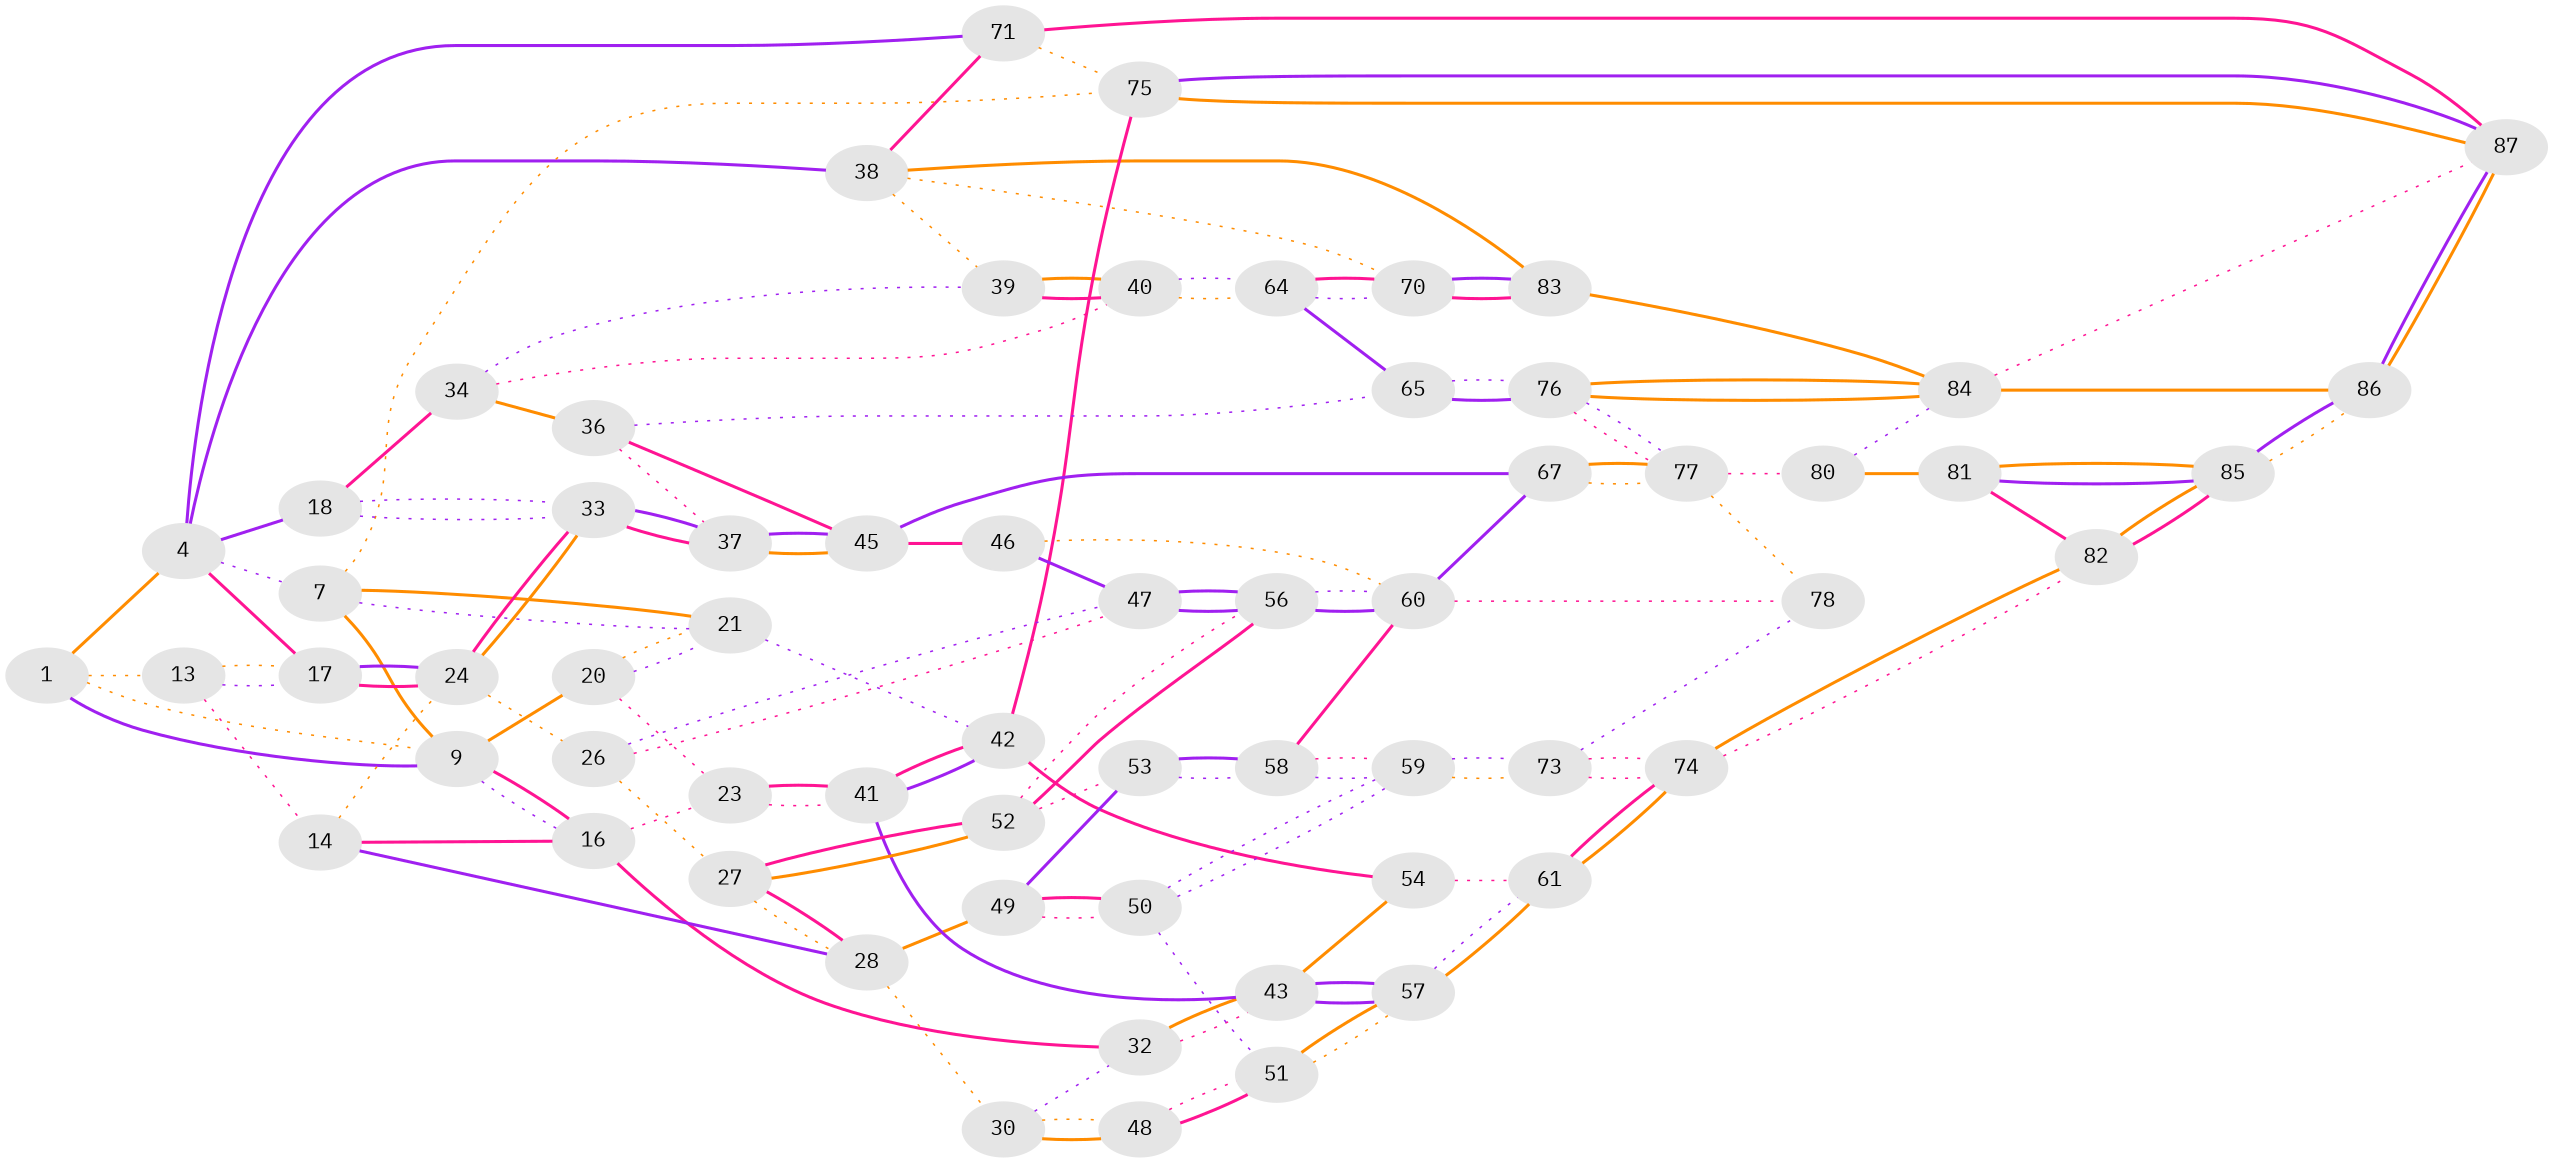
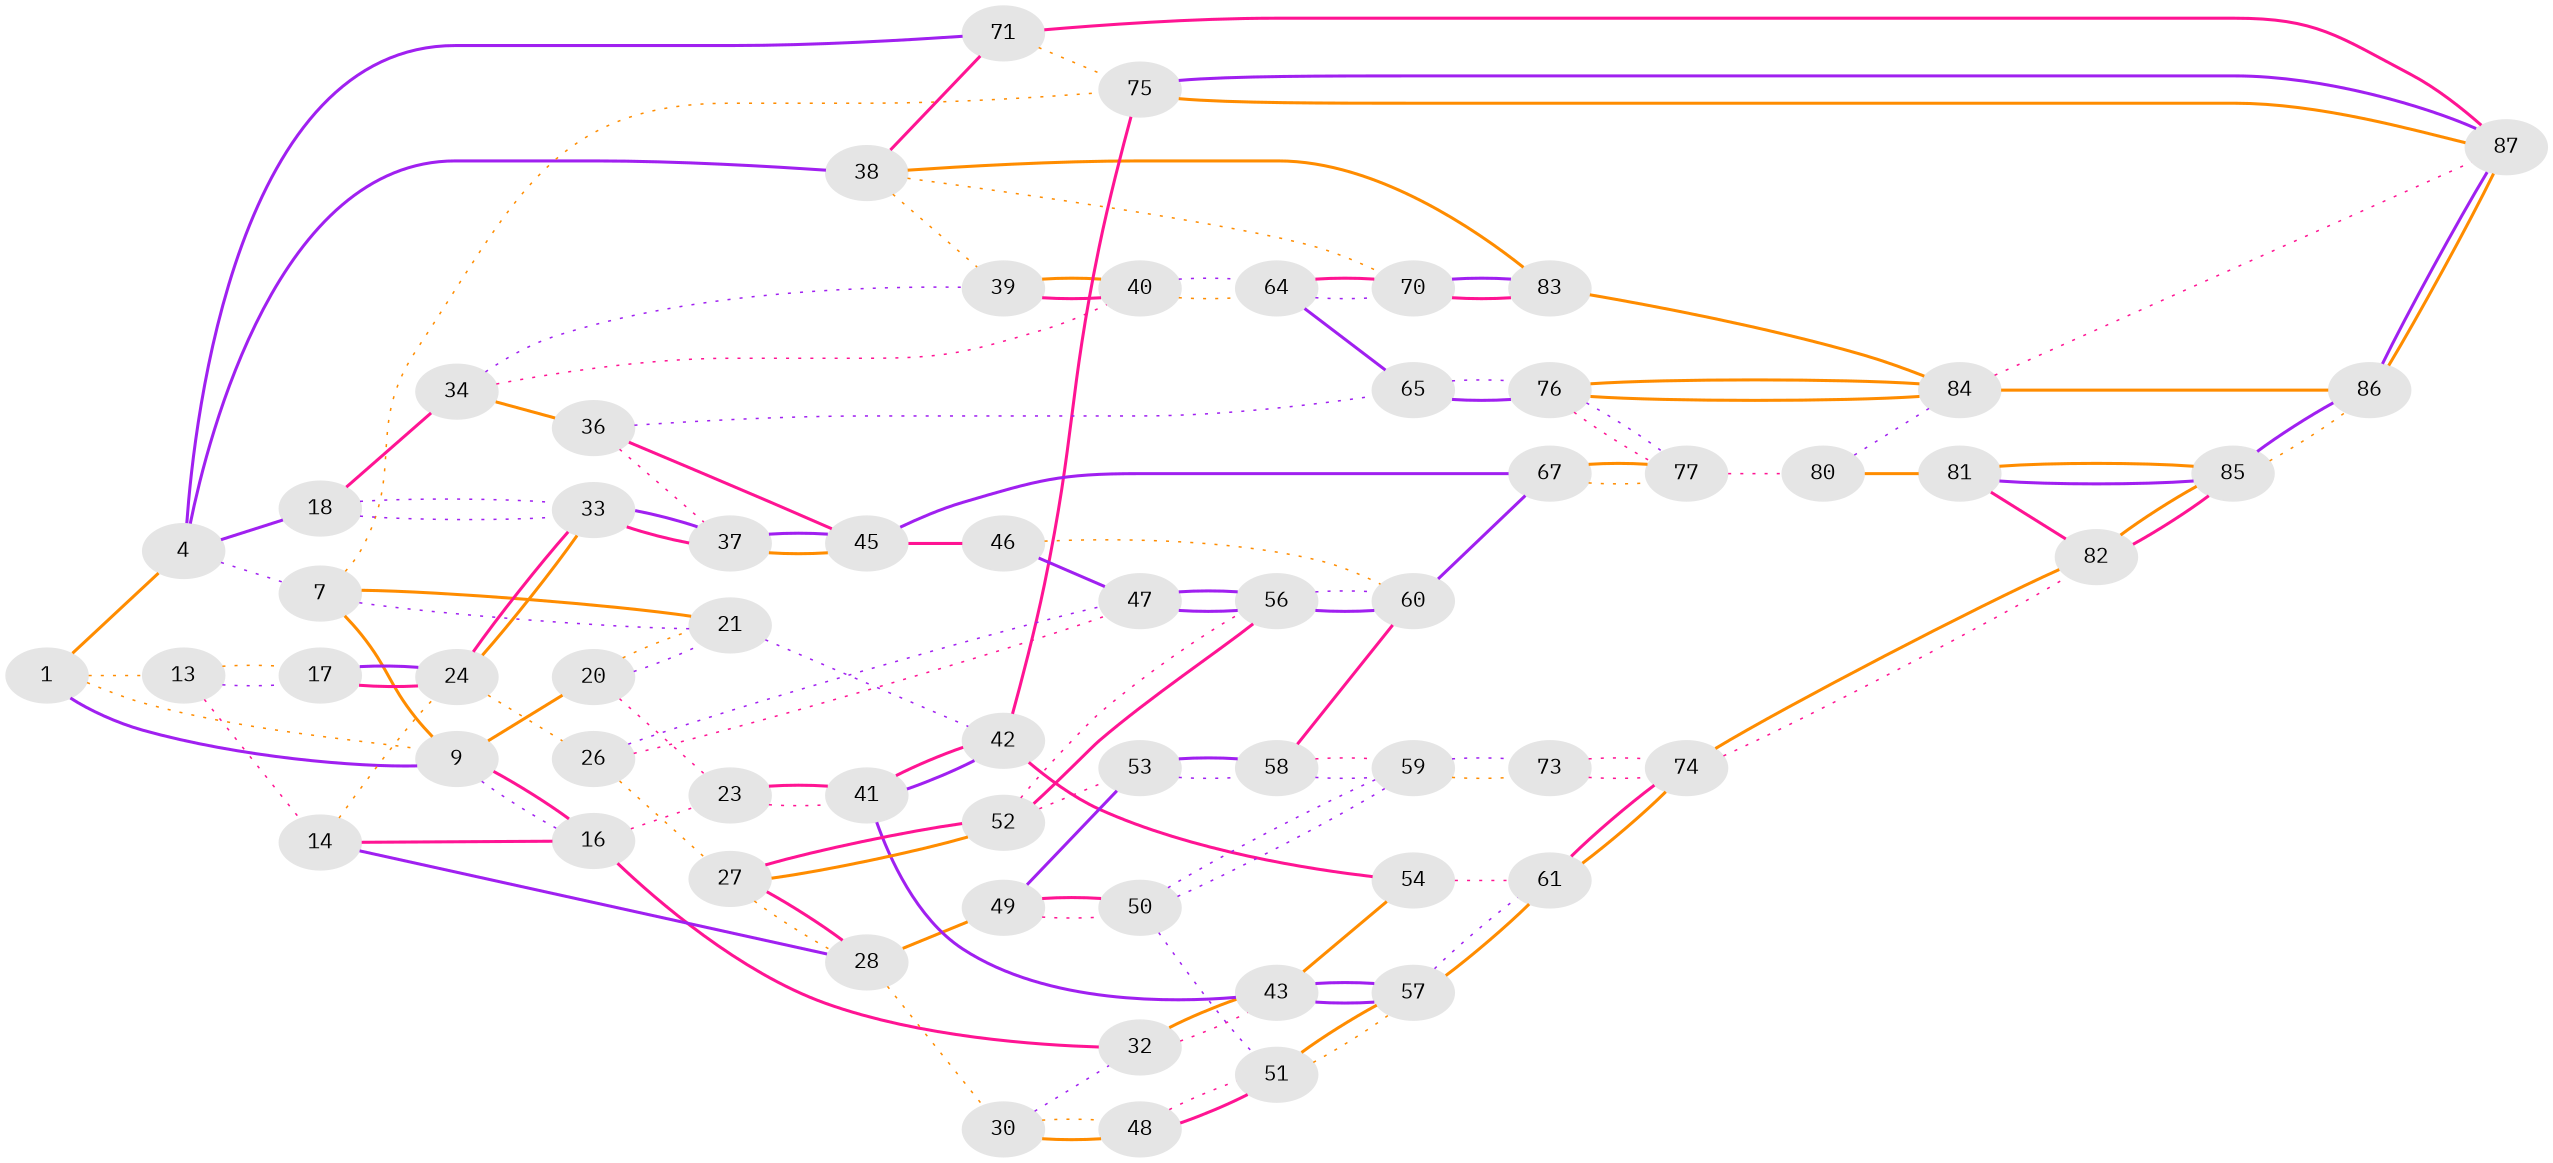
node "78": removed
edge "4" -- "17": removed
